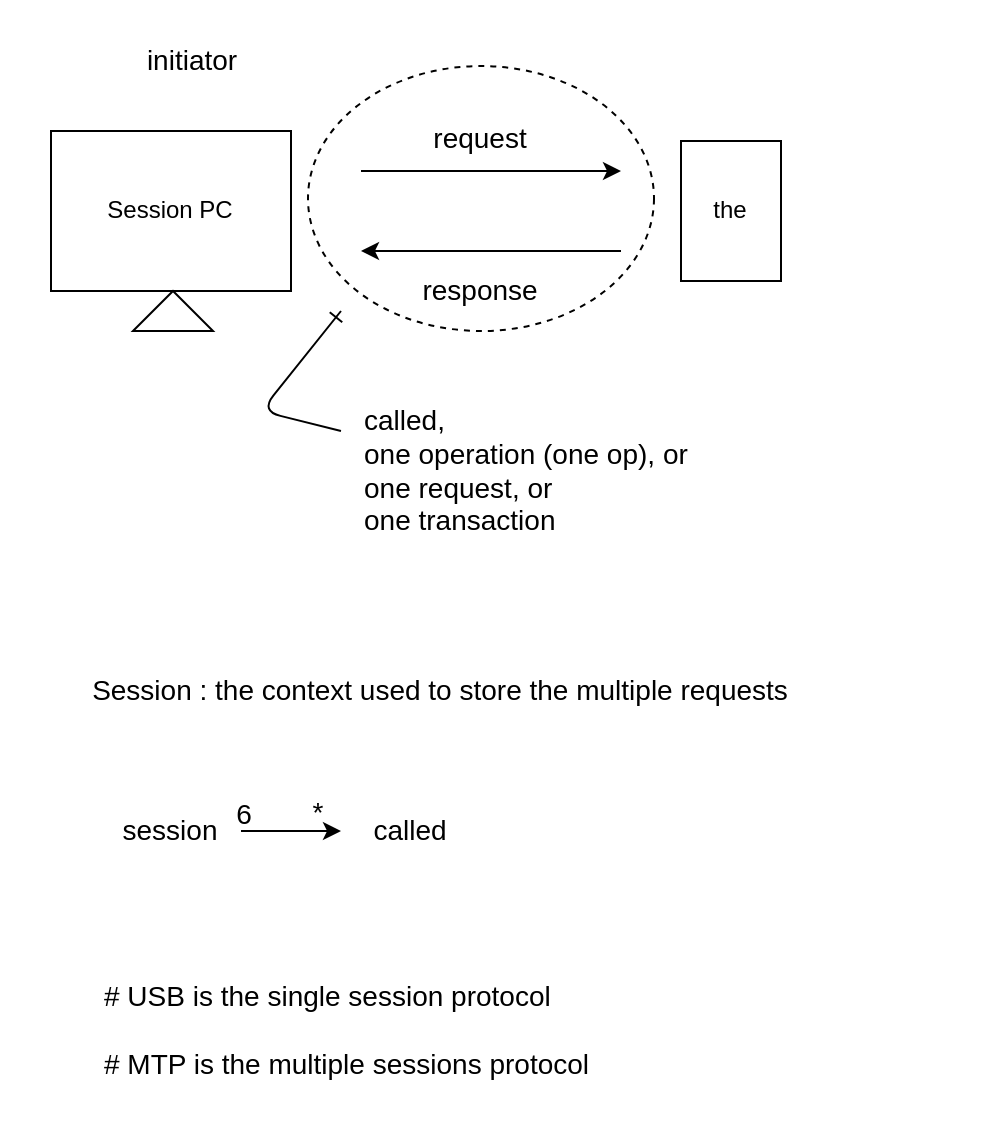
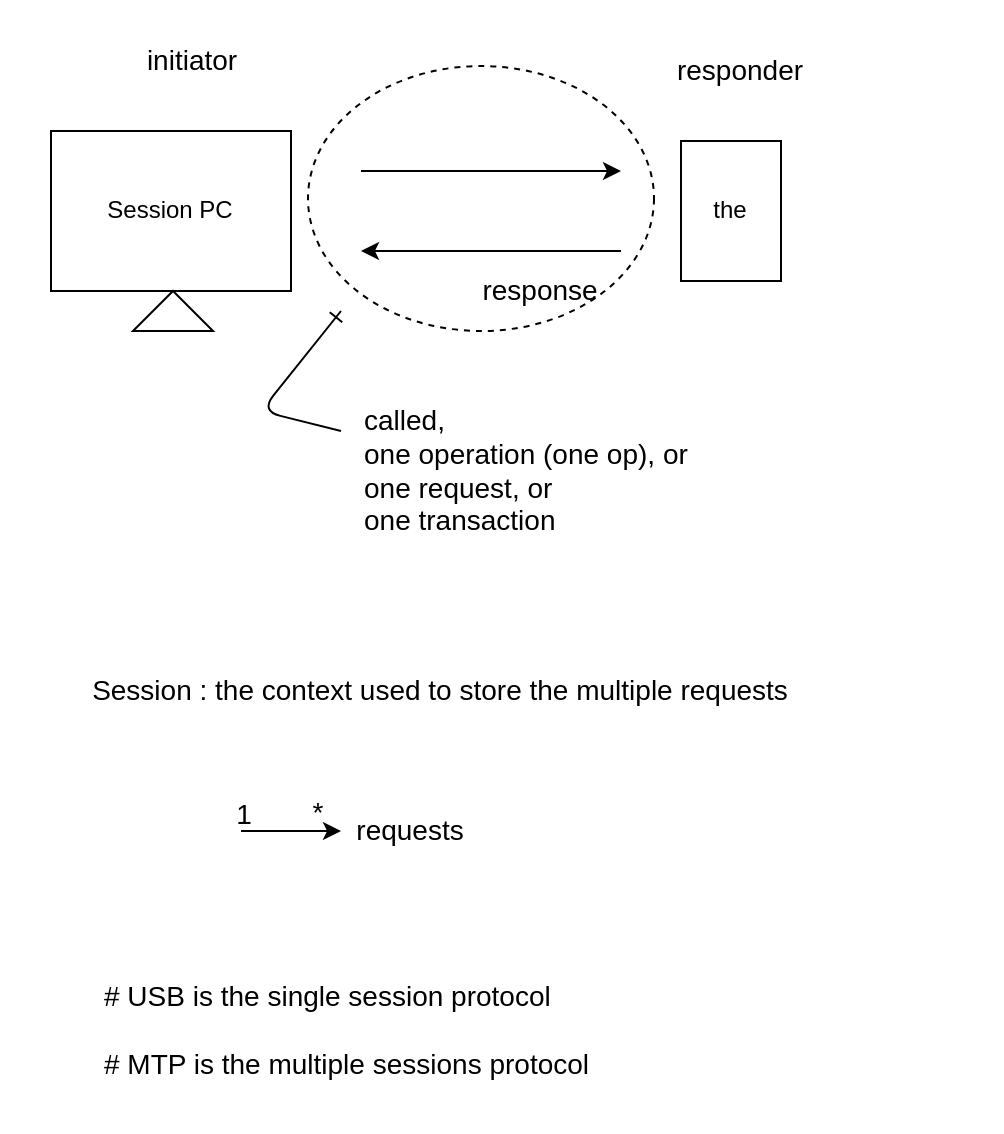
node "responder": added
node "request": removed
node "response": moved (481, 291) -> (541, 291)
node "6": label "6" -> "1"
node "session": removed
node "called": label "called" -> "requests"
